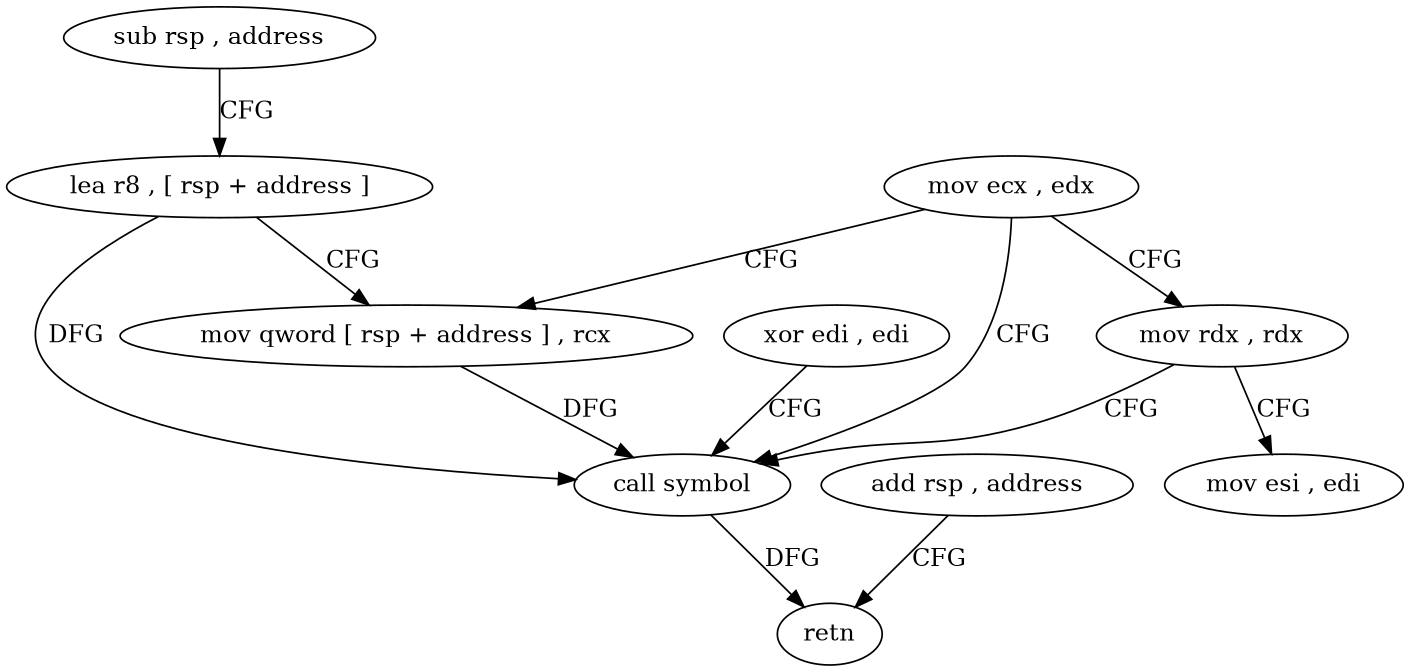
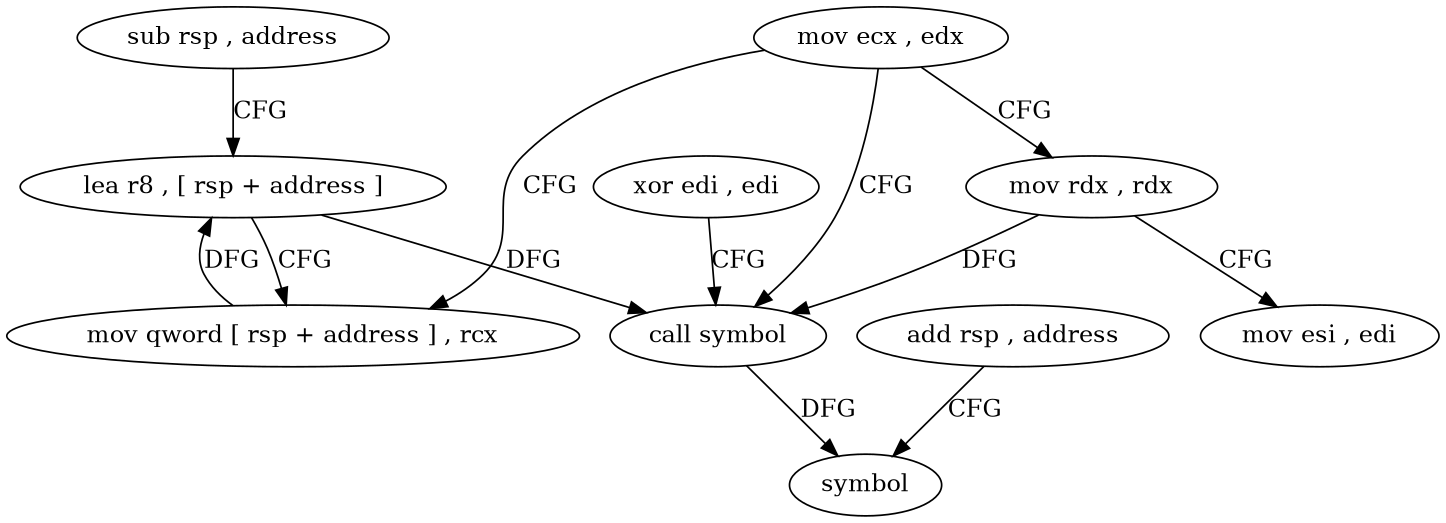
edge "mov qword [ rsp + address ] , rcx" -> "call symbol": now "mov qword [ rsp + address ] , rcx" -> "lea r8 , [ rsp + address ]"
edge "mov rdx , rdx" -> "call symbol": label "CFG" -> "DFG"
node "retn": label "retn" -> "symbol"
